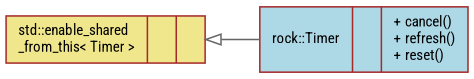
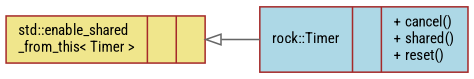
node "rock::Timer": text "+ refresh()" -> "+ shared()"
